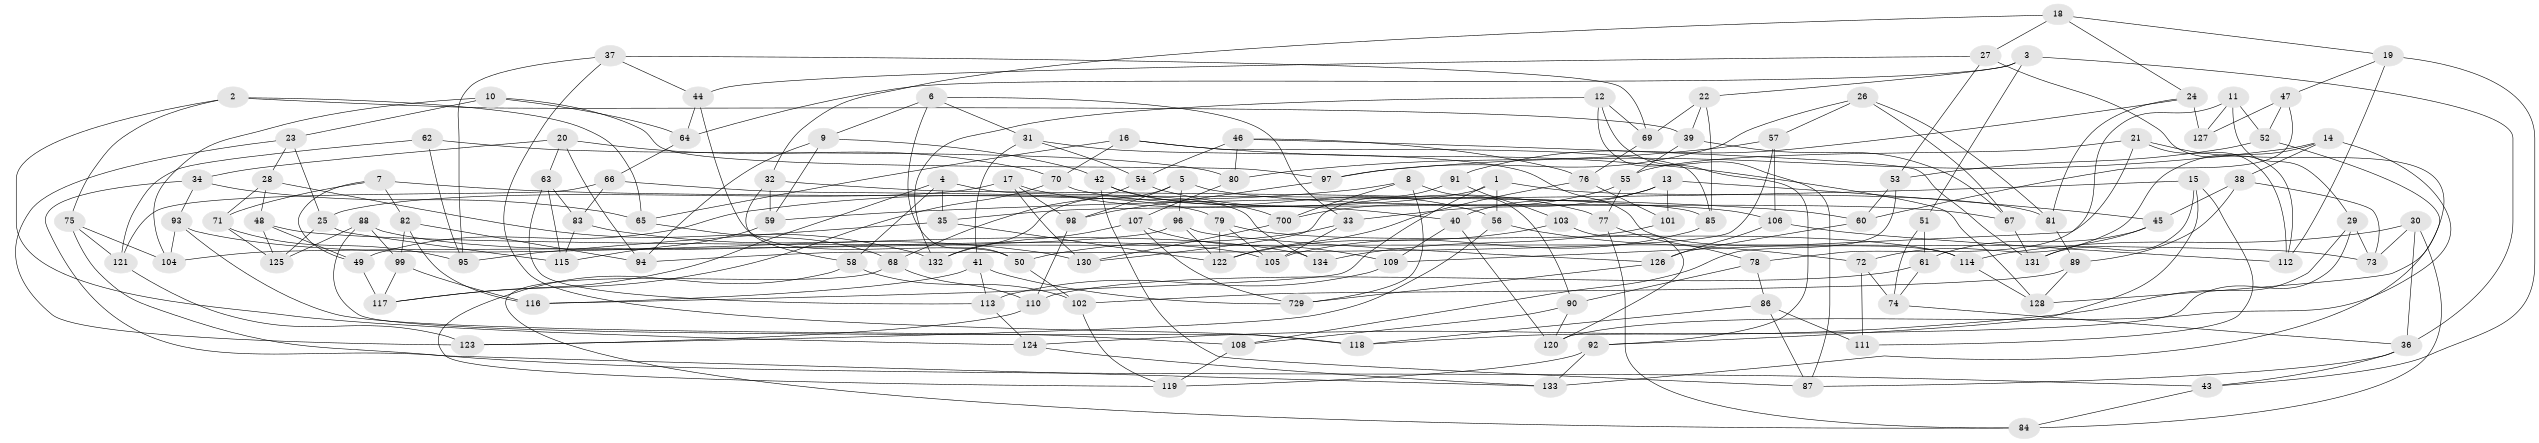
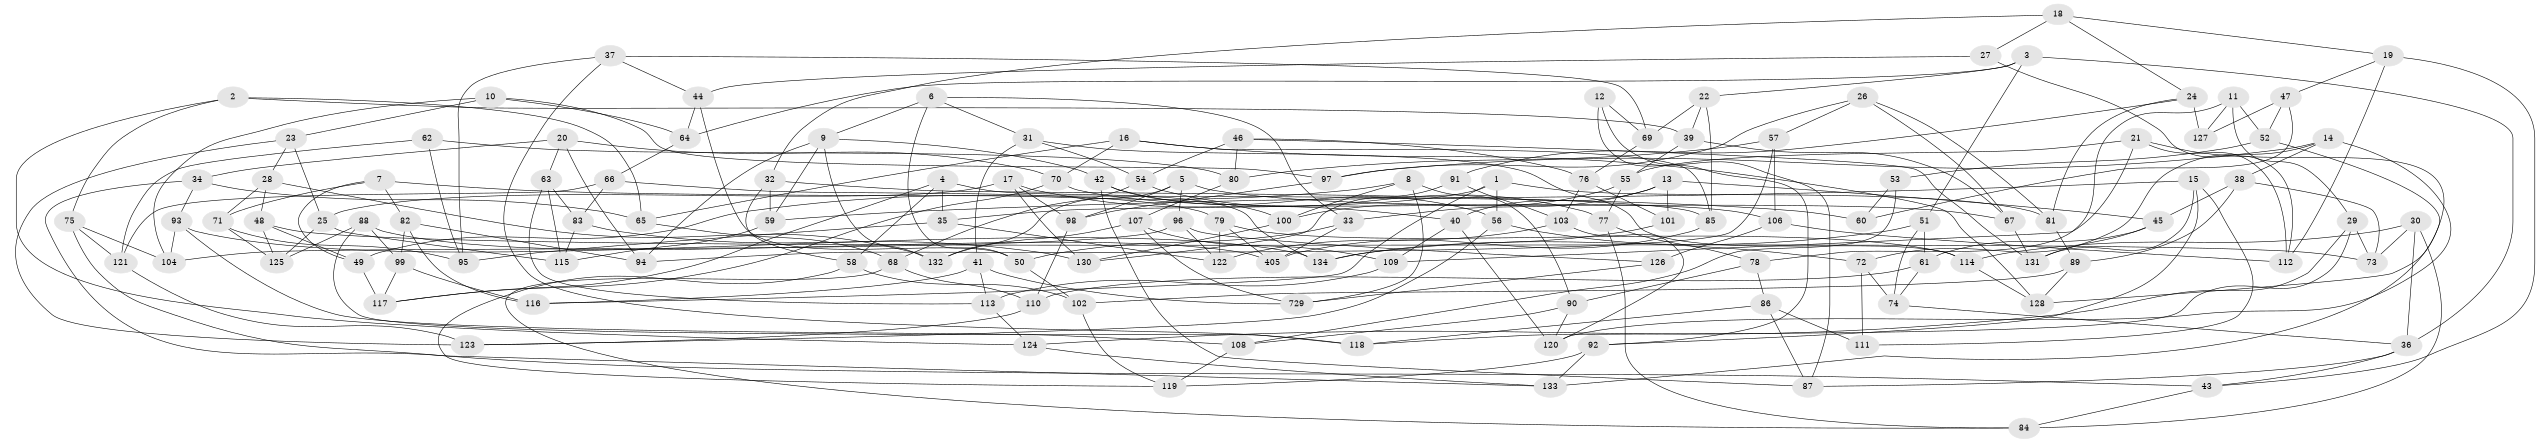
edge "12" -- "132": now "9" -- "132"
edge "27" -- "53": removed
node "700": label "700" -> "100"
edge "76" -- "122": now "76" -- "103"
edge "60" -- "126": removed
edge "51" -- "134": added
node "105": label "105" -> "405"
